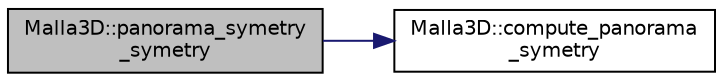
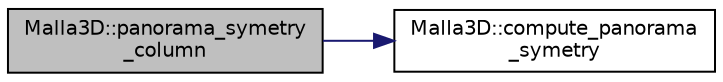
node "Malla3D::panorama_symetry _symetry": label "Malla3D::panorama_symetry _symetry" -> "Malla3D::panorama_symetry _column"
